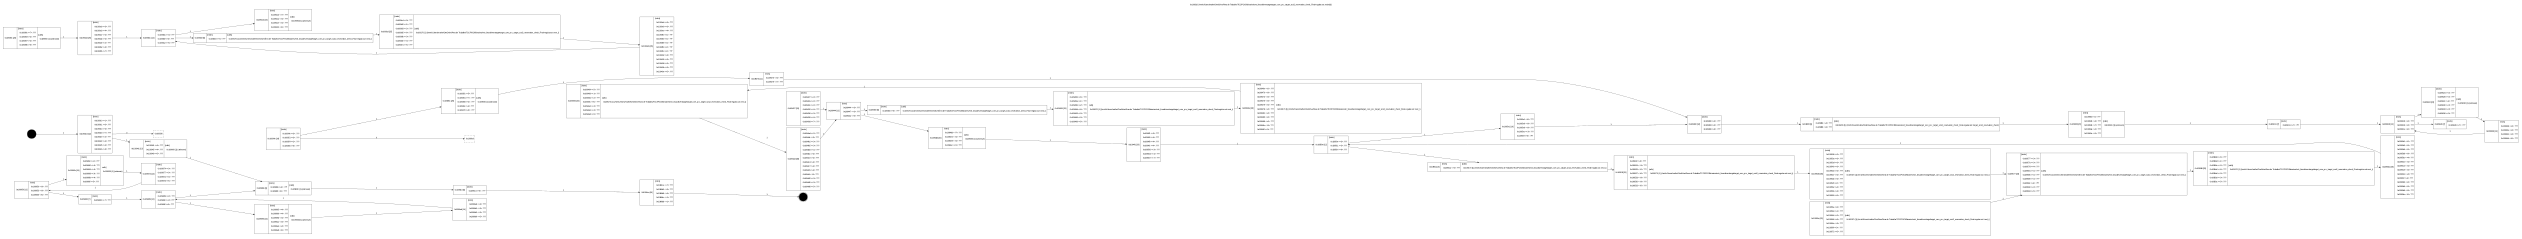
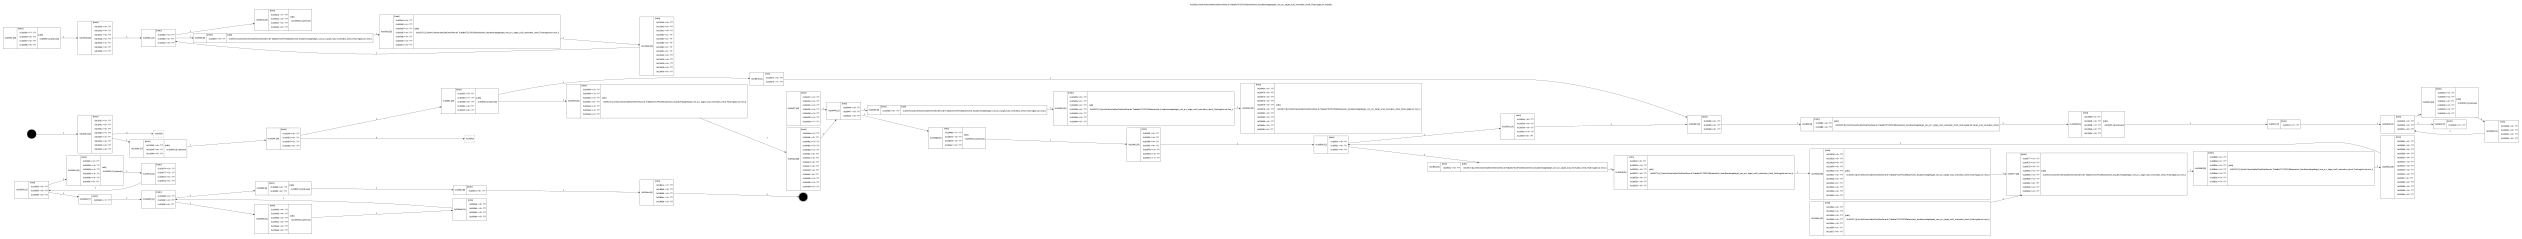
edge "0x10946e [38]" -> "0x109494 [25]": now "0x10935c [25]" -> "0x109494 [25]"
edge "0x109341 [13]" -> "0x1096bb [9]": now "0x109341 [13]" -> "0x10934e [14]"
